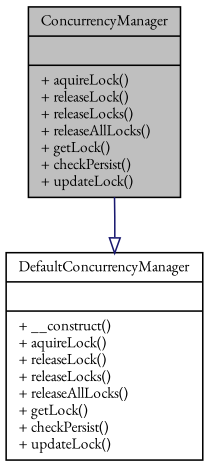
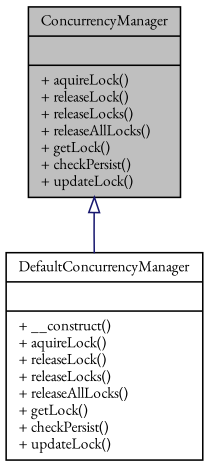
edge "ConcurrencyManager" -> "DefaultConcurrencyManager": reversed
